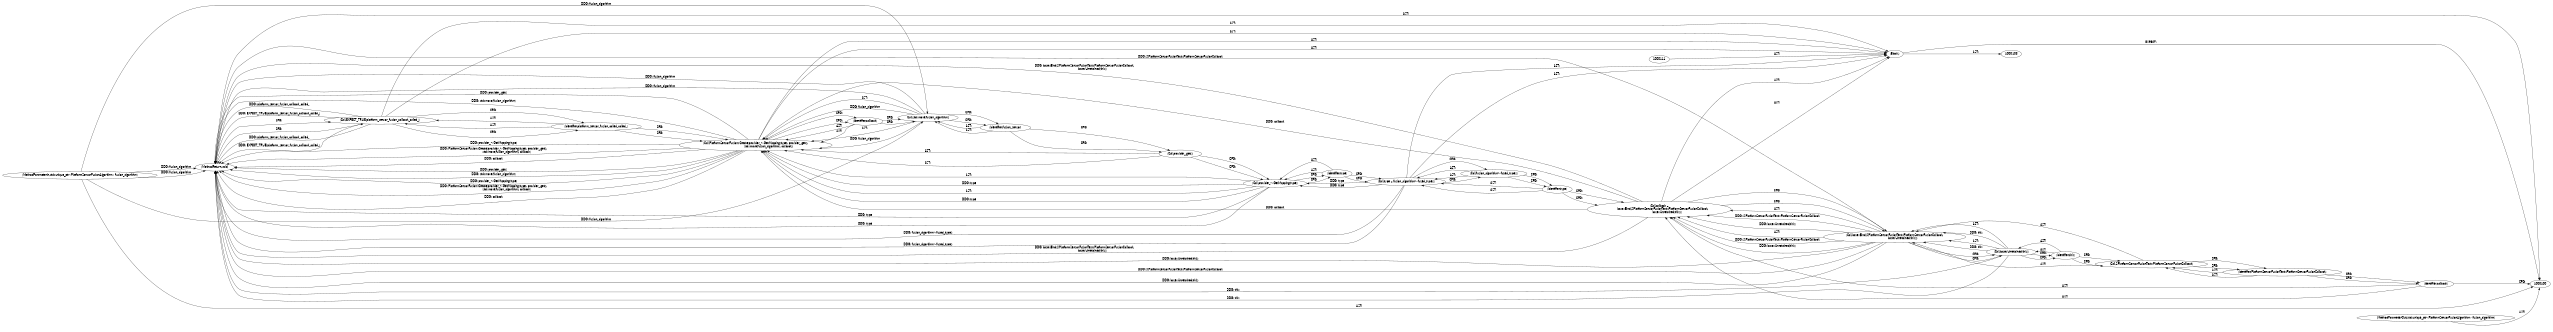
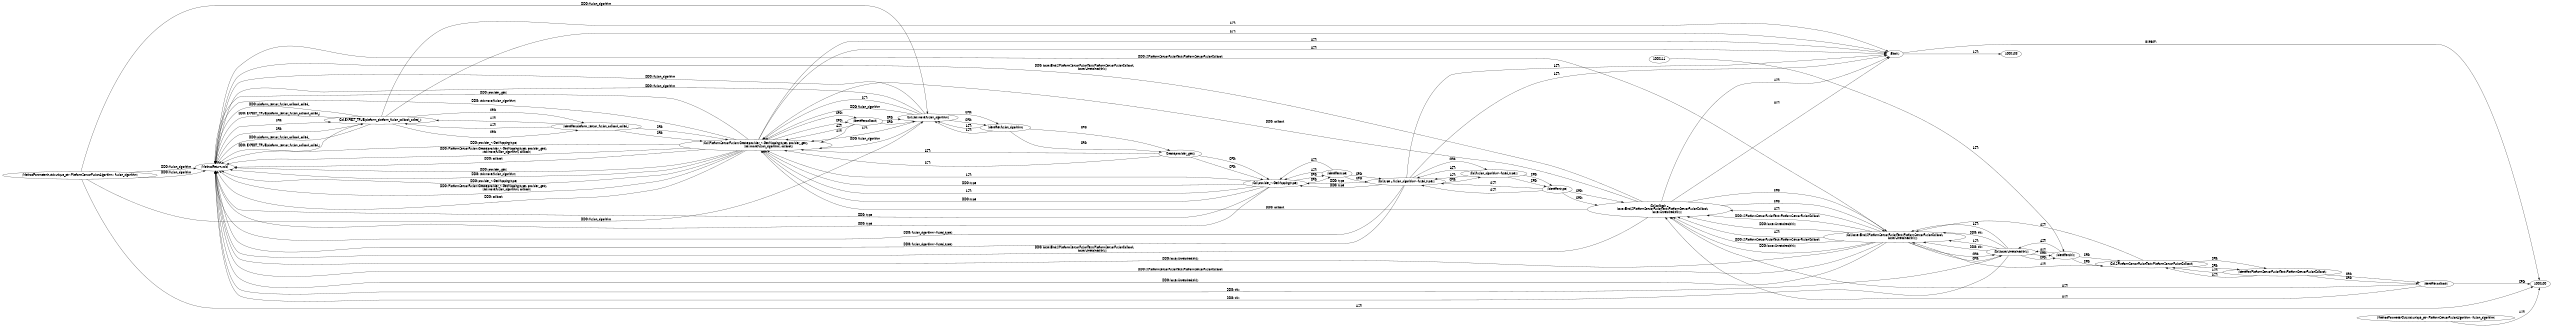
edge "(MethodReturn,void)" -> "1000100": removed, label "AST:"
edge "1000111" -> "(Block,)": now "1000111" -> "(Identifier,this)"
node "(Call,EXPECT_TRUE(platform_sensor_fusion_callback_called_))": label "(Call,EXPECT_TRUE(platform_sensor_fusion_callback_called_))" -> "(Call,EXPECT_TRUE(platform_platform_fusion_callback_called_))"
node "(Identifier,platform_sensor_fusion_called_called_)": label "(Identifier,platform_sensor_fusion_called_called_)" -> "(Identifier,platform_sensor_fusion_callback_called_)"
node "(Identifier,fusion_sensor)": label "(Identifier,fusion_sensor)" -> "(Identifier,fusion_algorithm)"
node "(Call,provider_.get())": label "(Call,provider_.get())" -> "(Create,provider_.get())"
